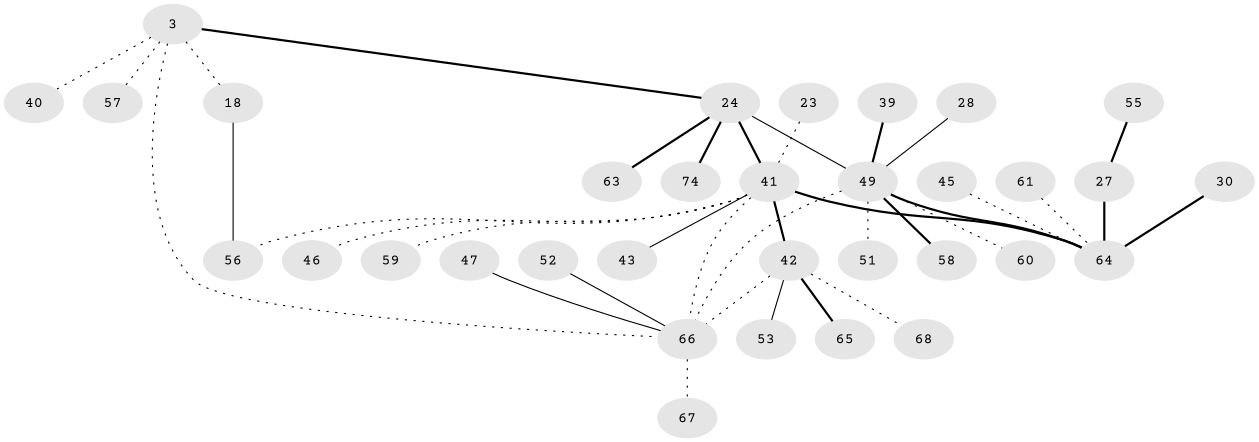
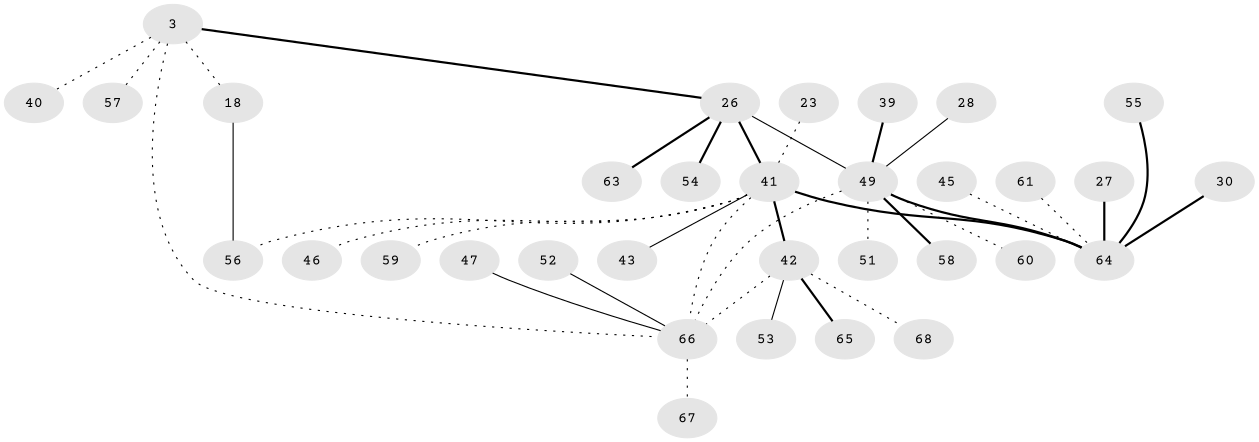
node "24": label "24" -> "26"
edge "55" -- "27": now "55" -- "64"
node "74": label "74" -> "54"
